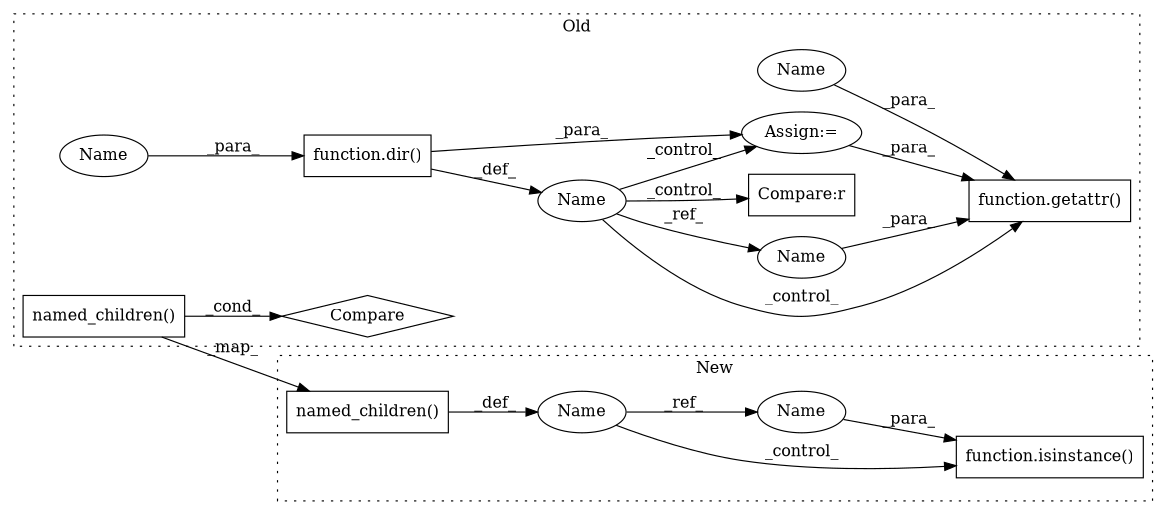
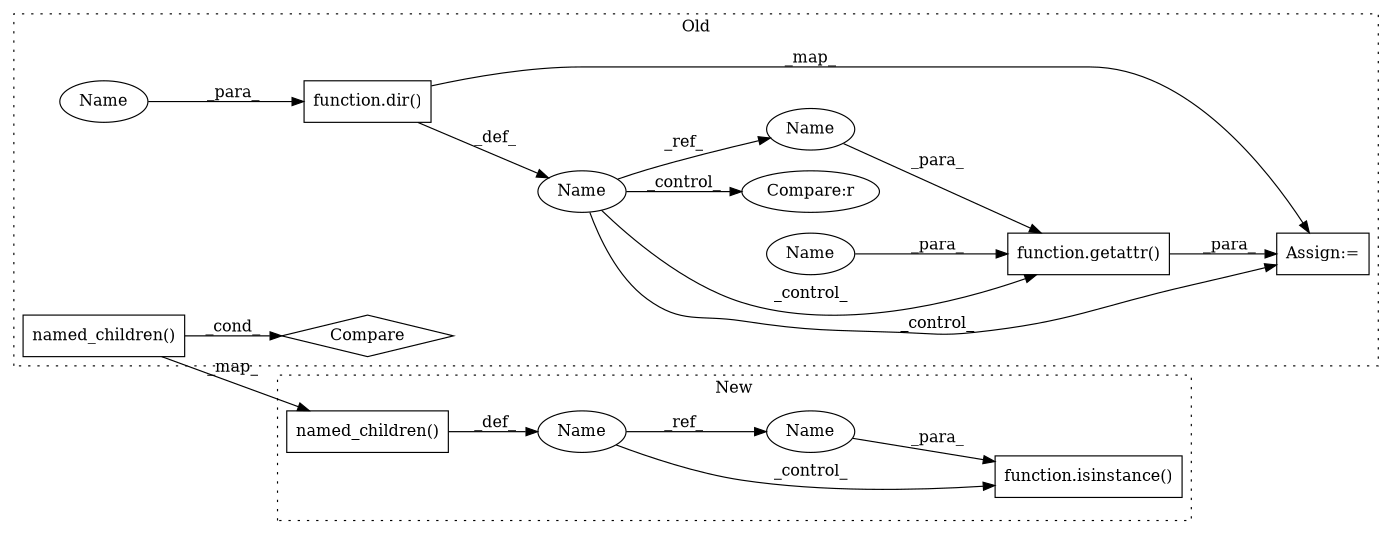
edge "function.dir()" -> "Assign:=": label "_para_" -> "_map_"
node "Assign:=": shape ellipse -> box
edge "Assign:=" -> "function.getattr()": reversed
node "Compare:r": shape box -> ellipse
